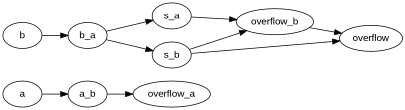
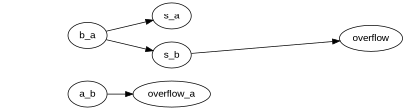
node "overflow_b": removed
node "b": removed
node "a": removed
